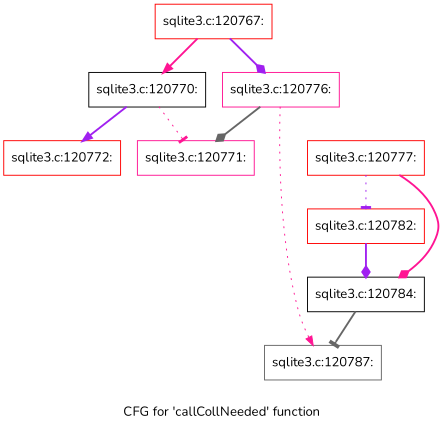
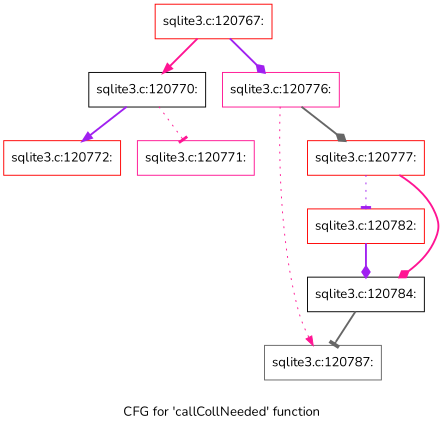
edge "sqlite3.c:120776:" -> "sqlite3.c:120771:": now "sqlite3.c:120776:" -> "sqlite3.c:120777:"
